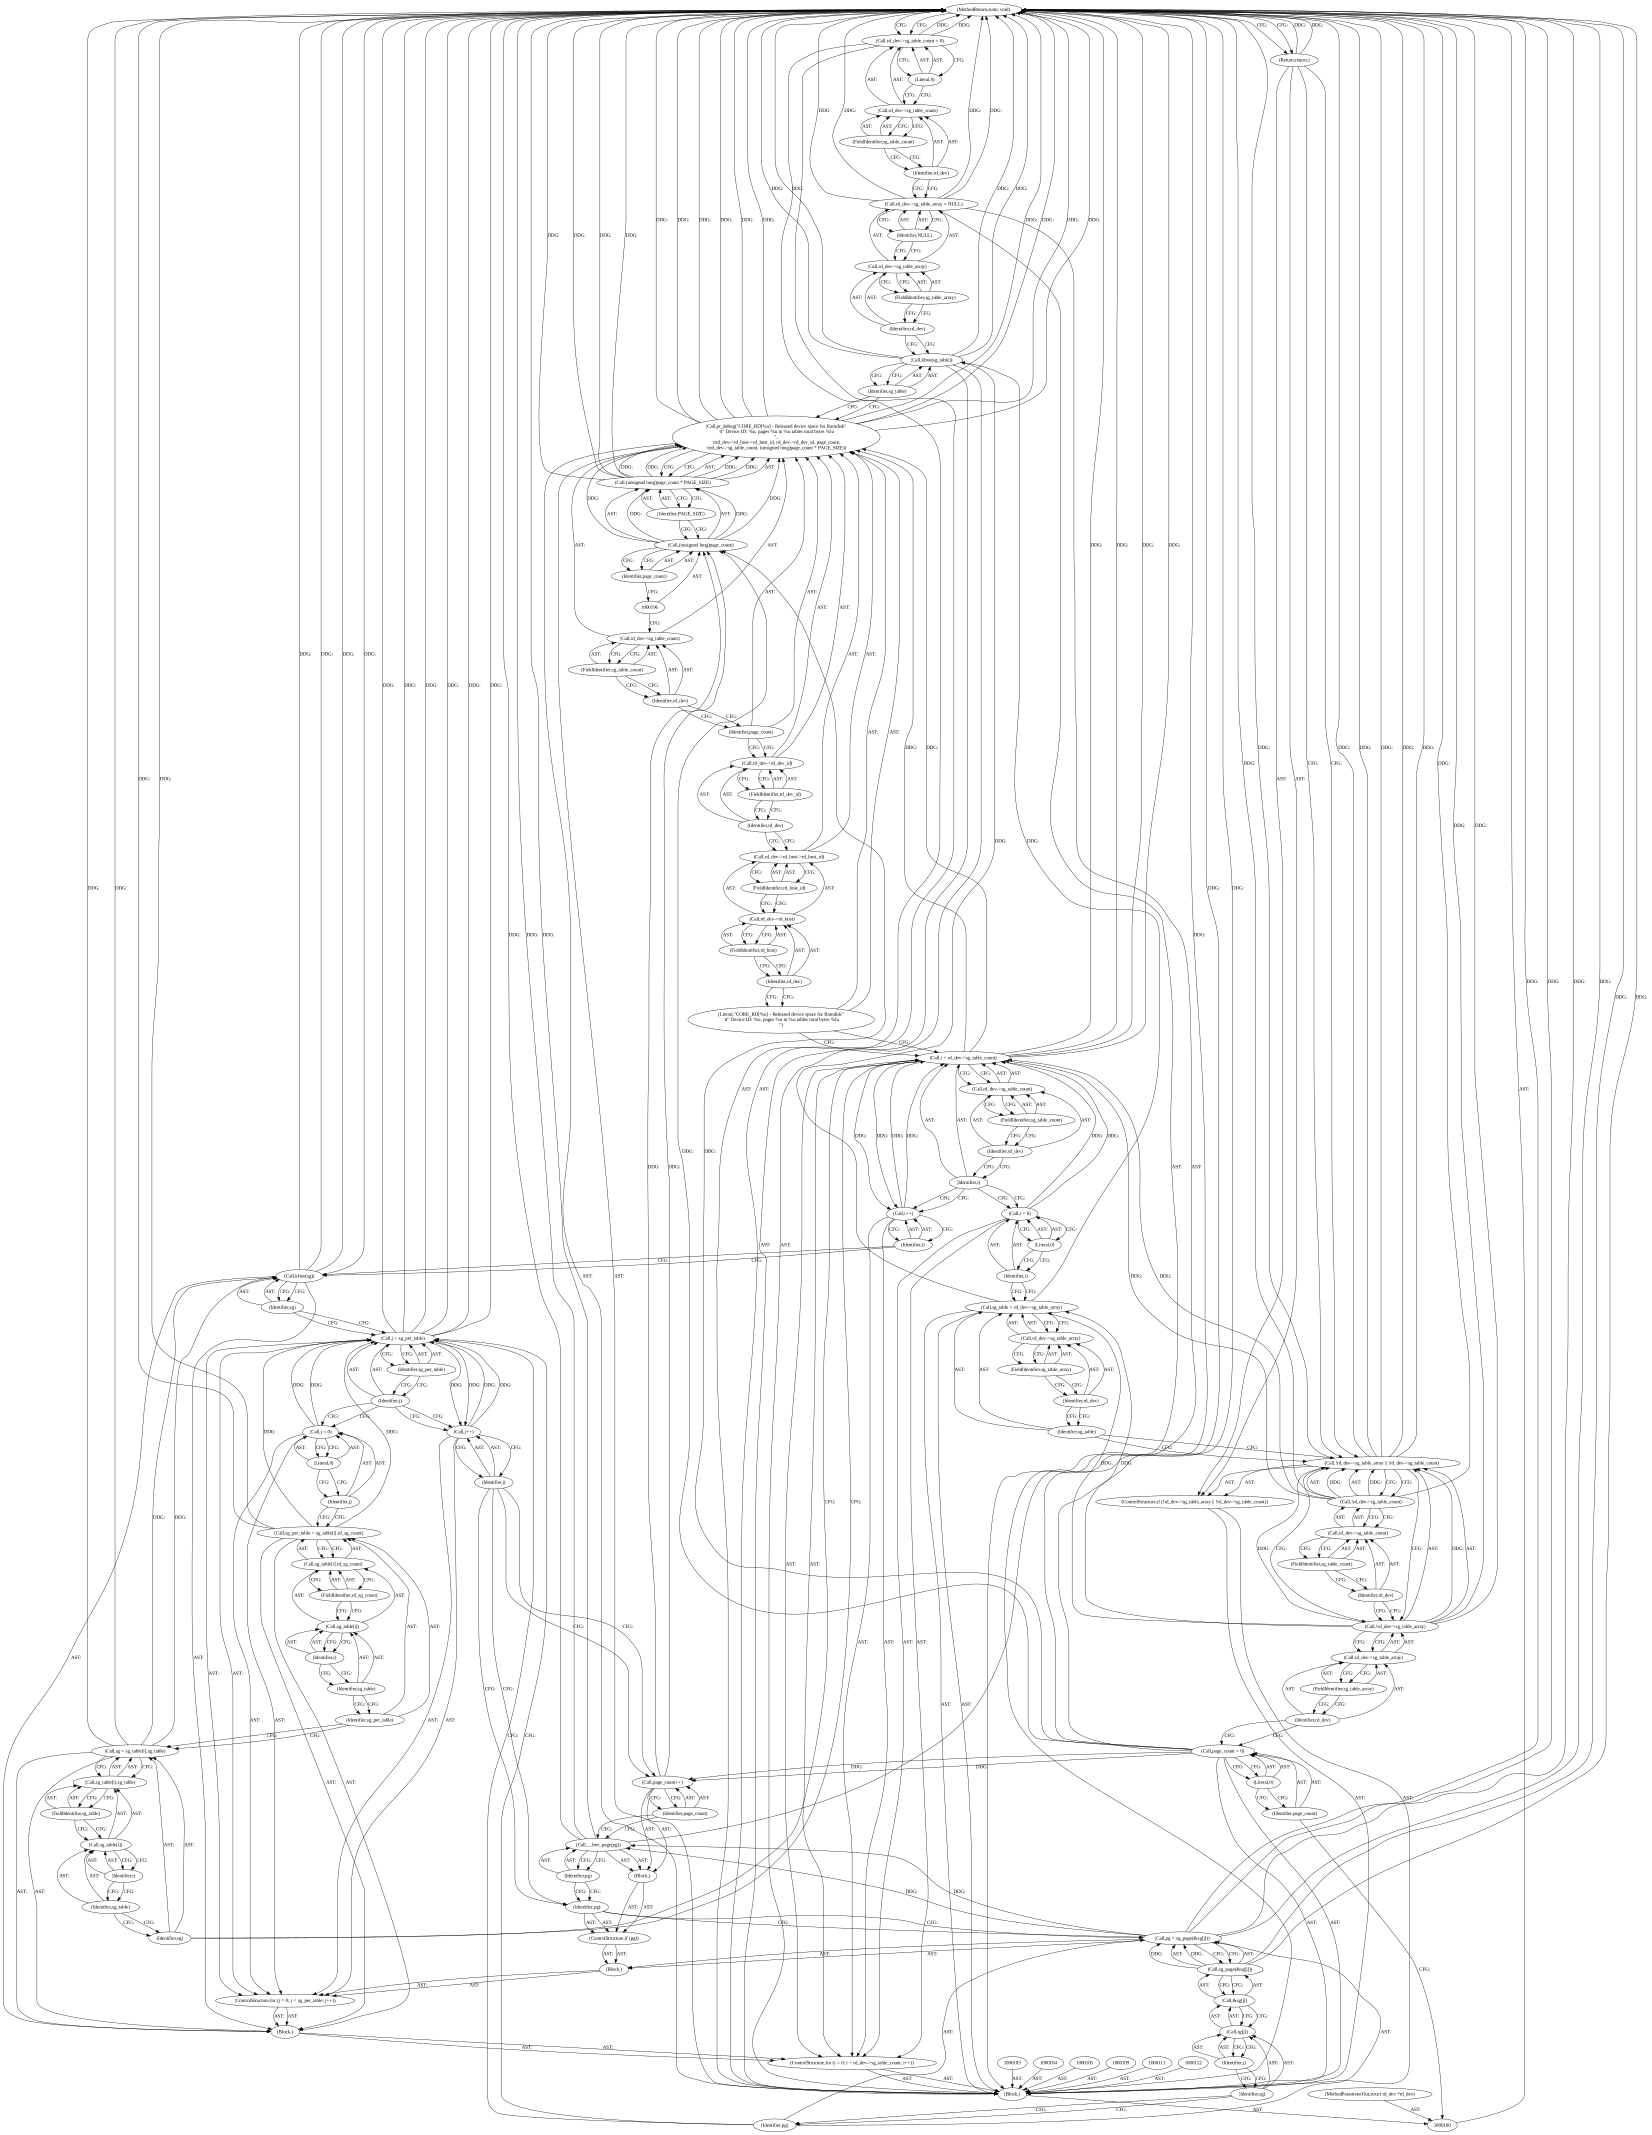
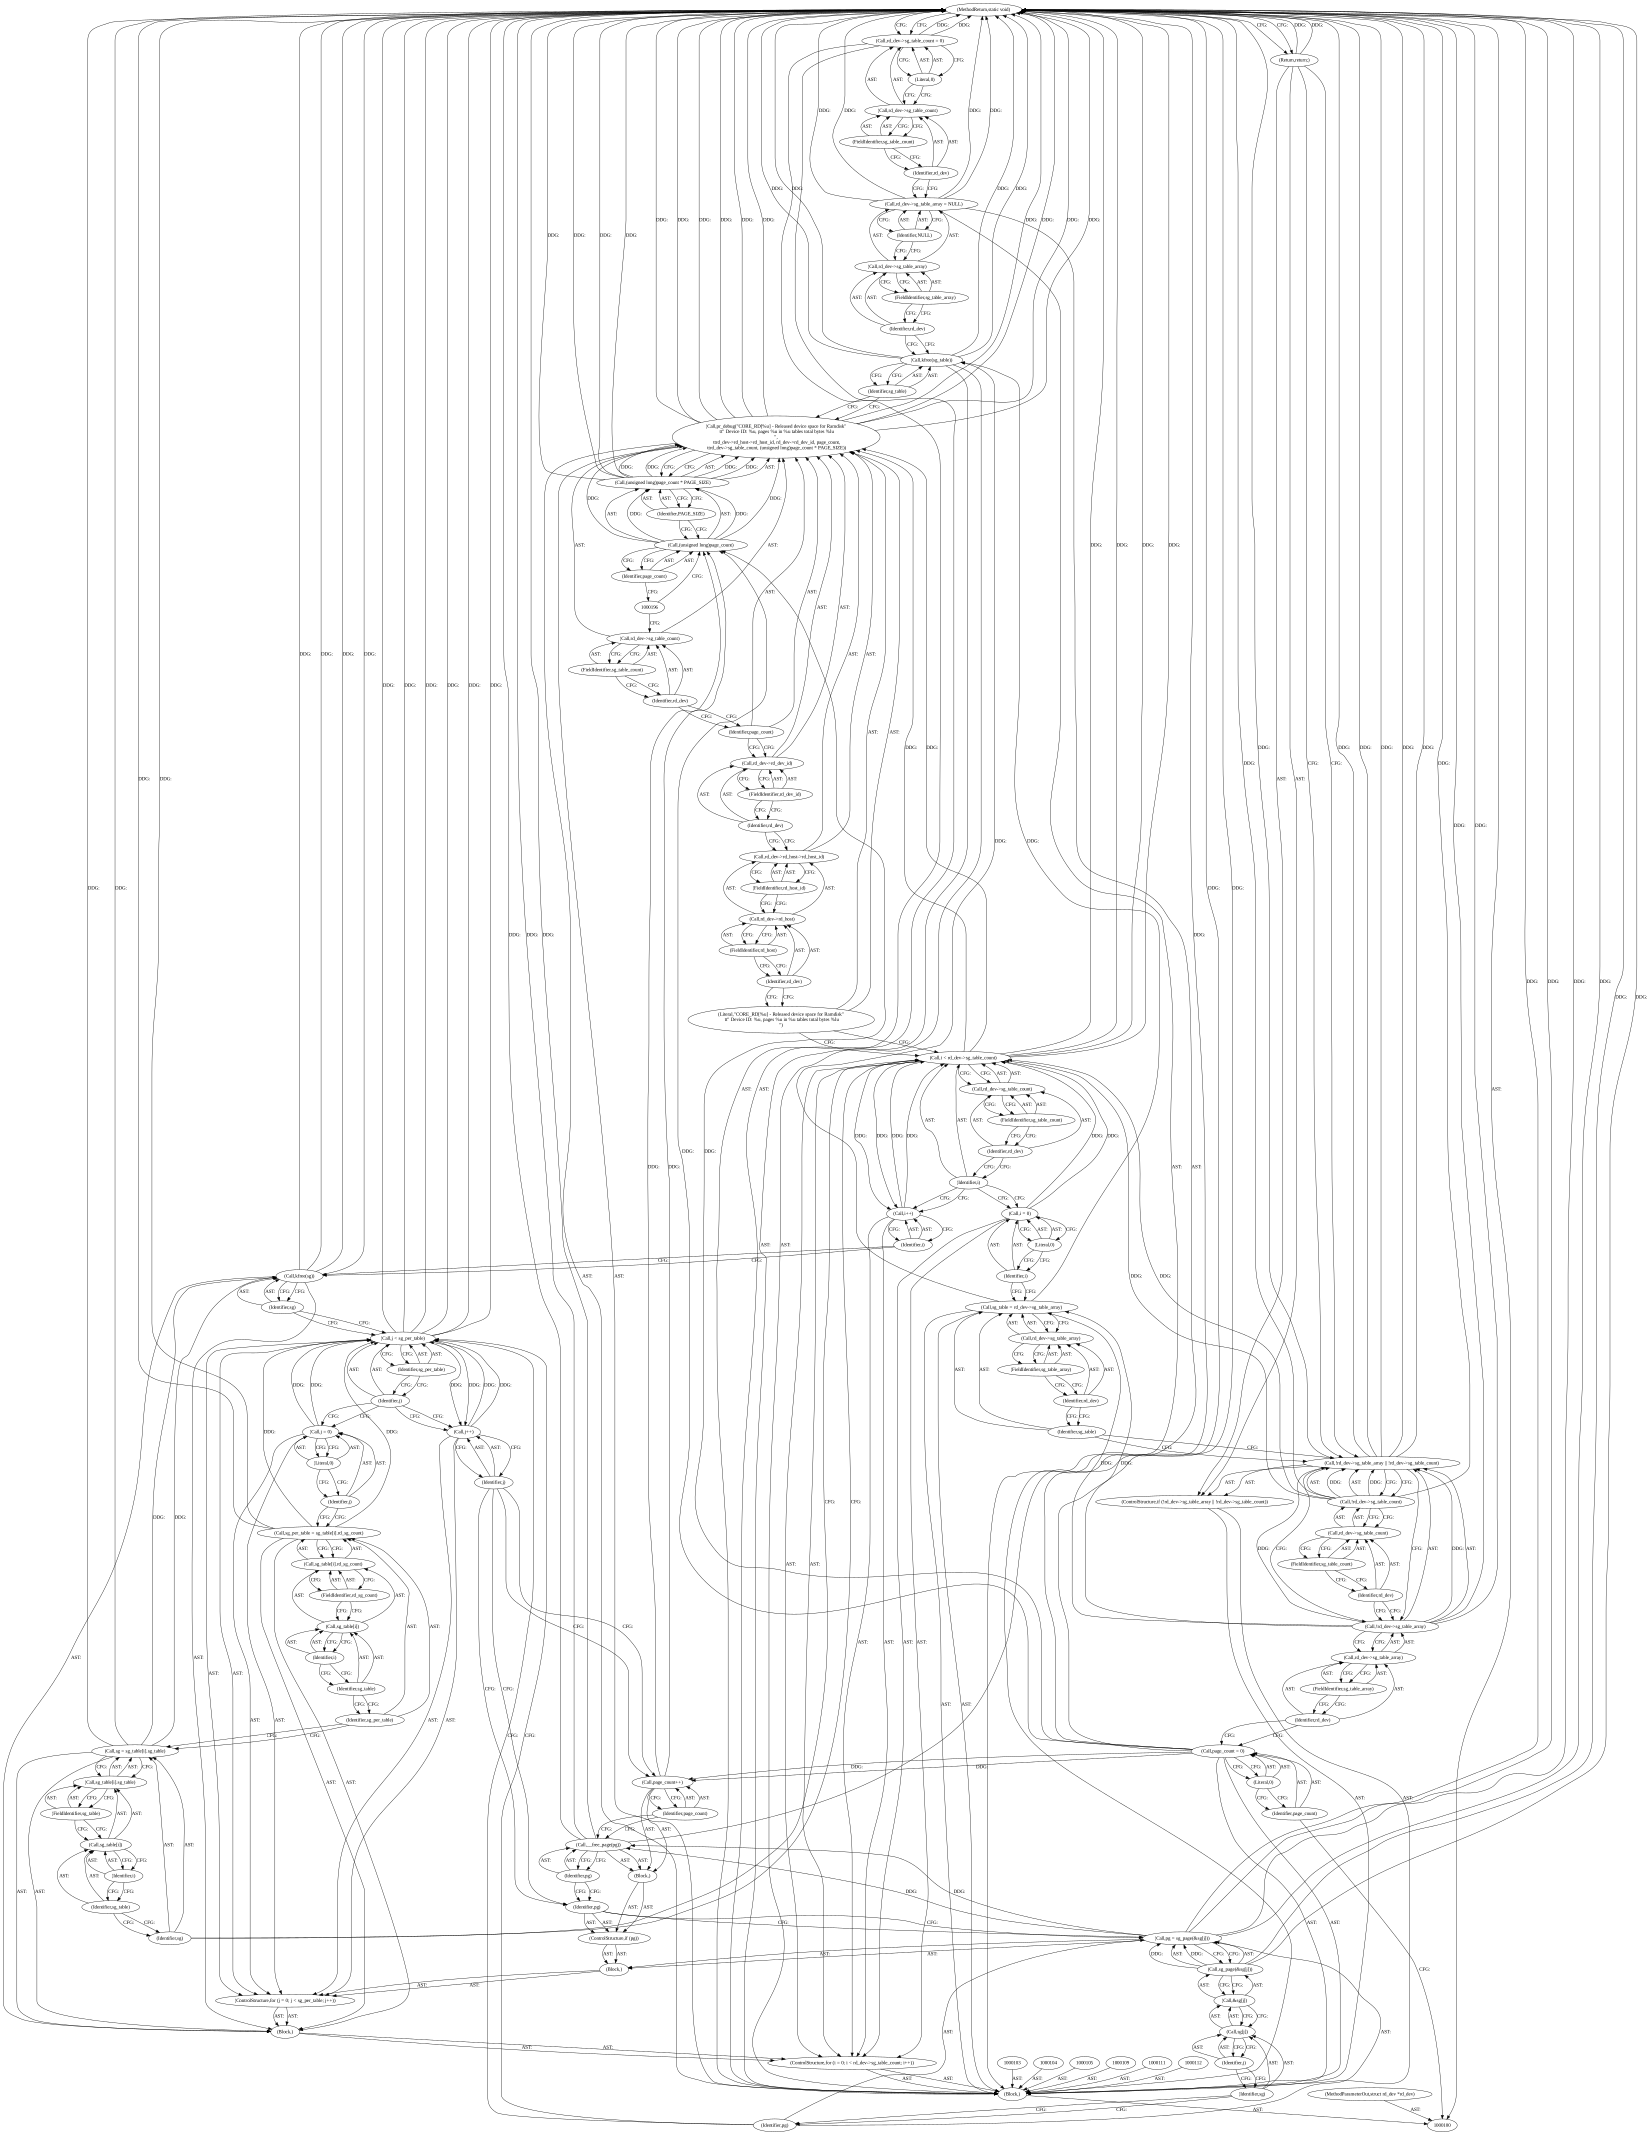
edge "1000196" -> "(Call,(unsigned long)page_count)": label "AST: " -> "CFG: "
edge "1000100" -> "(MethodReturn,static void)": reversed
